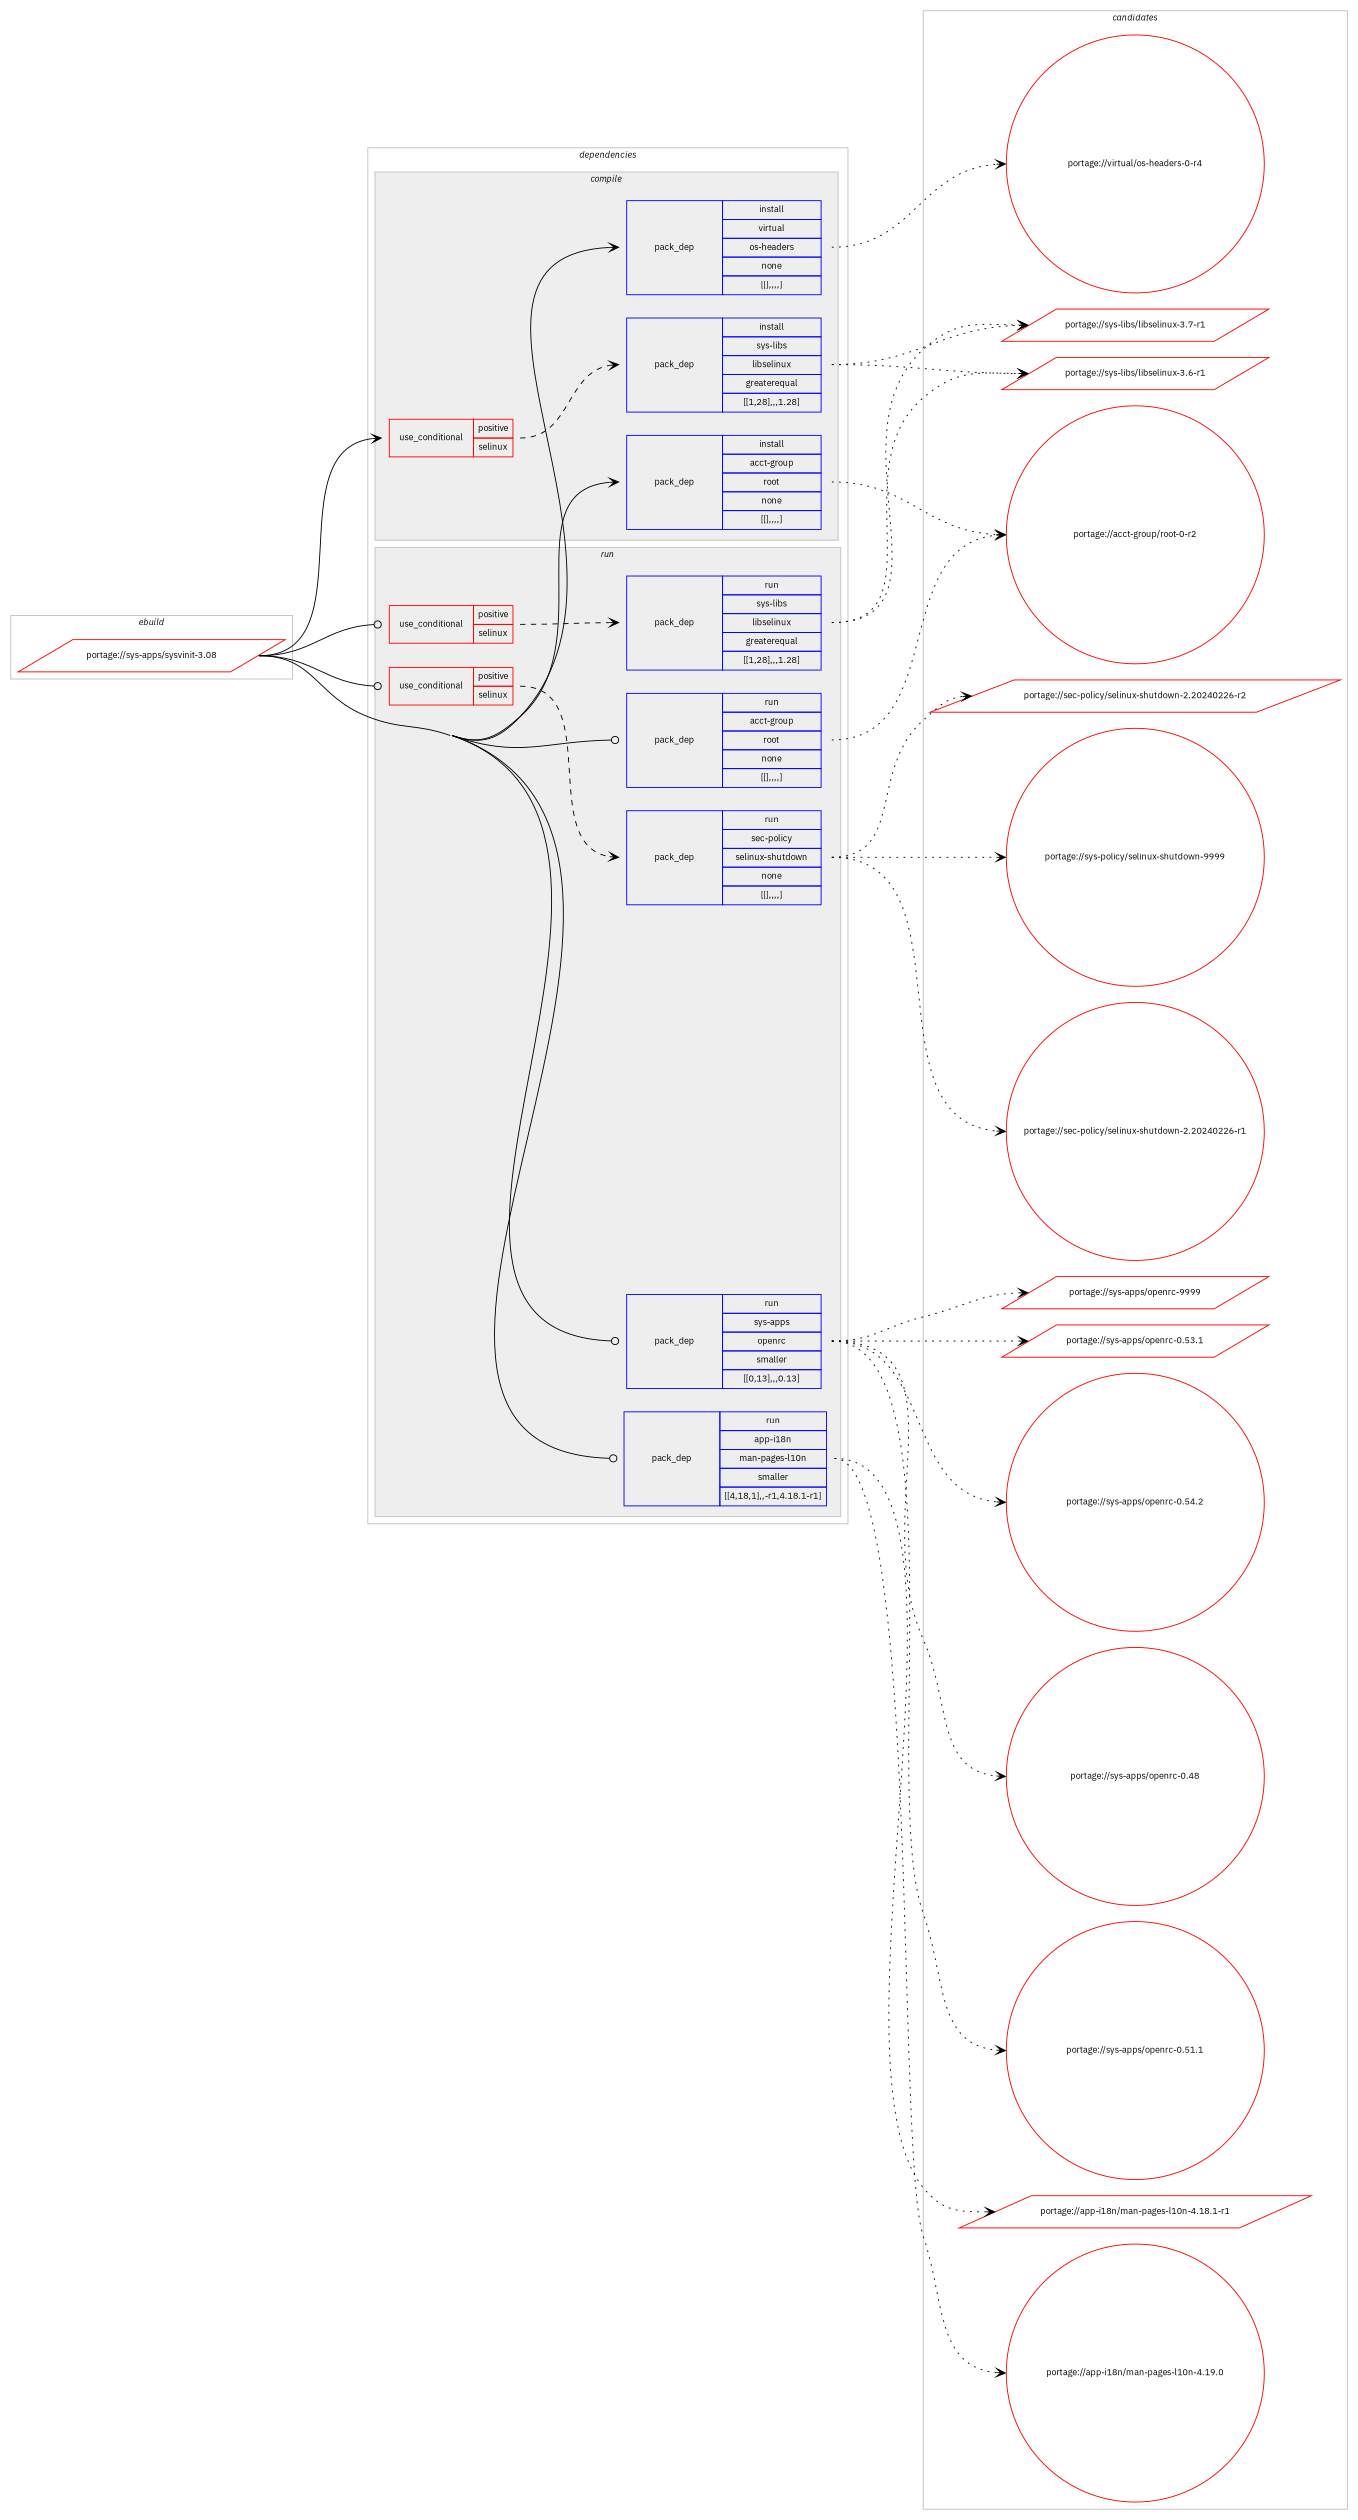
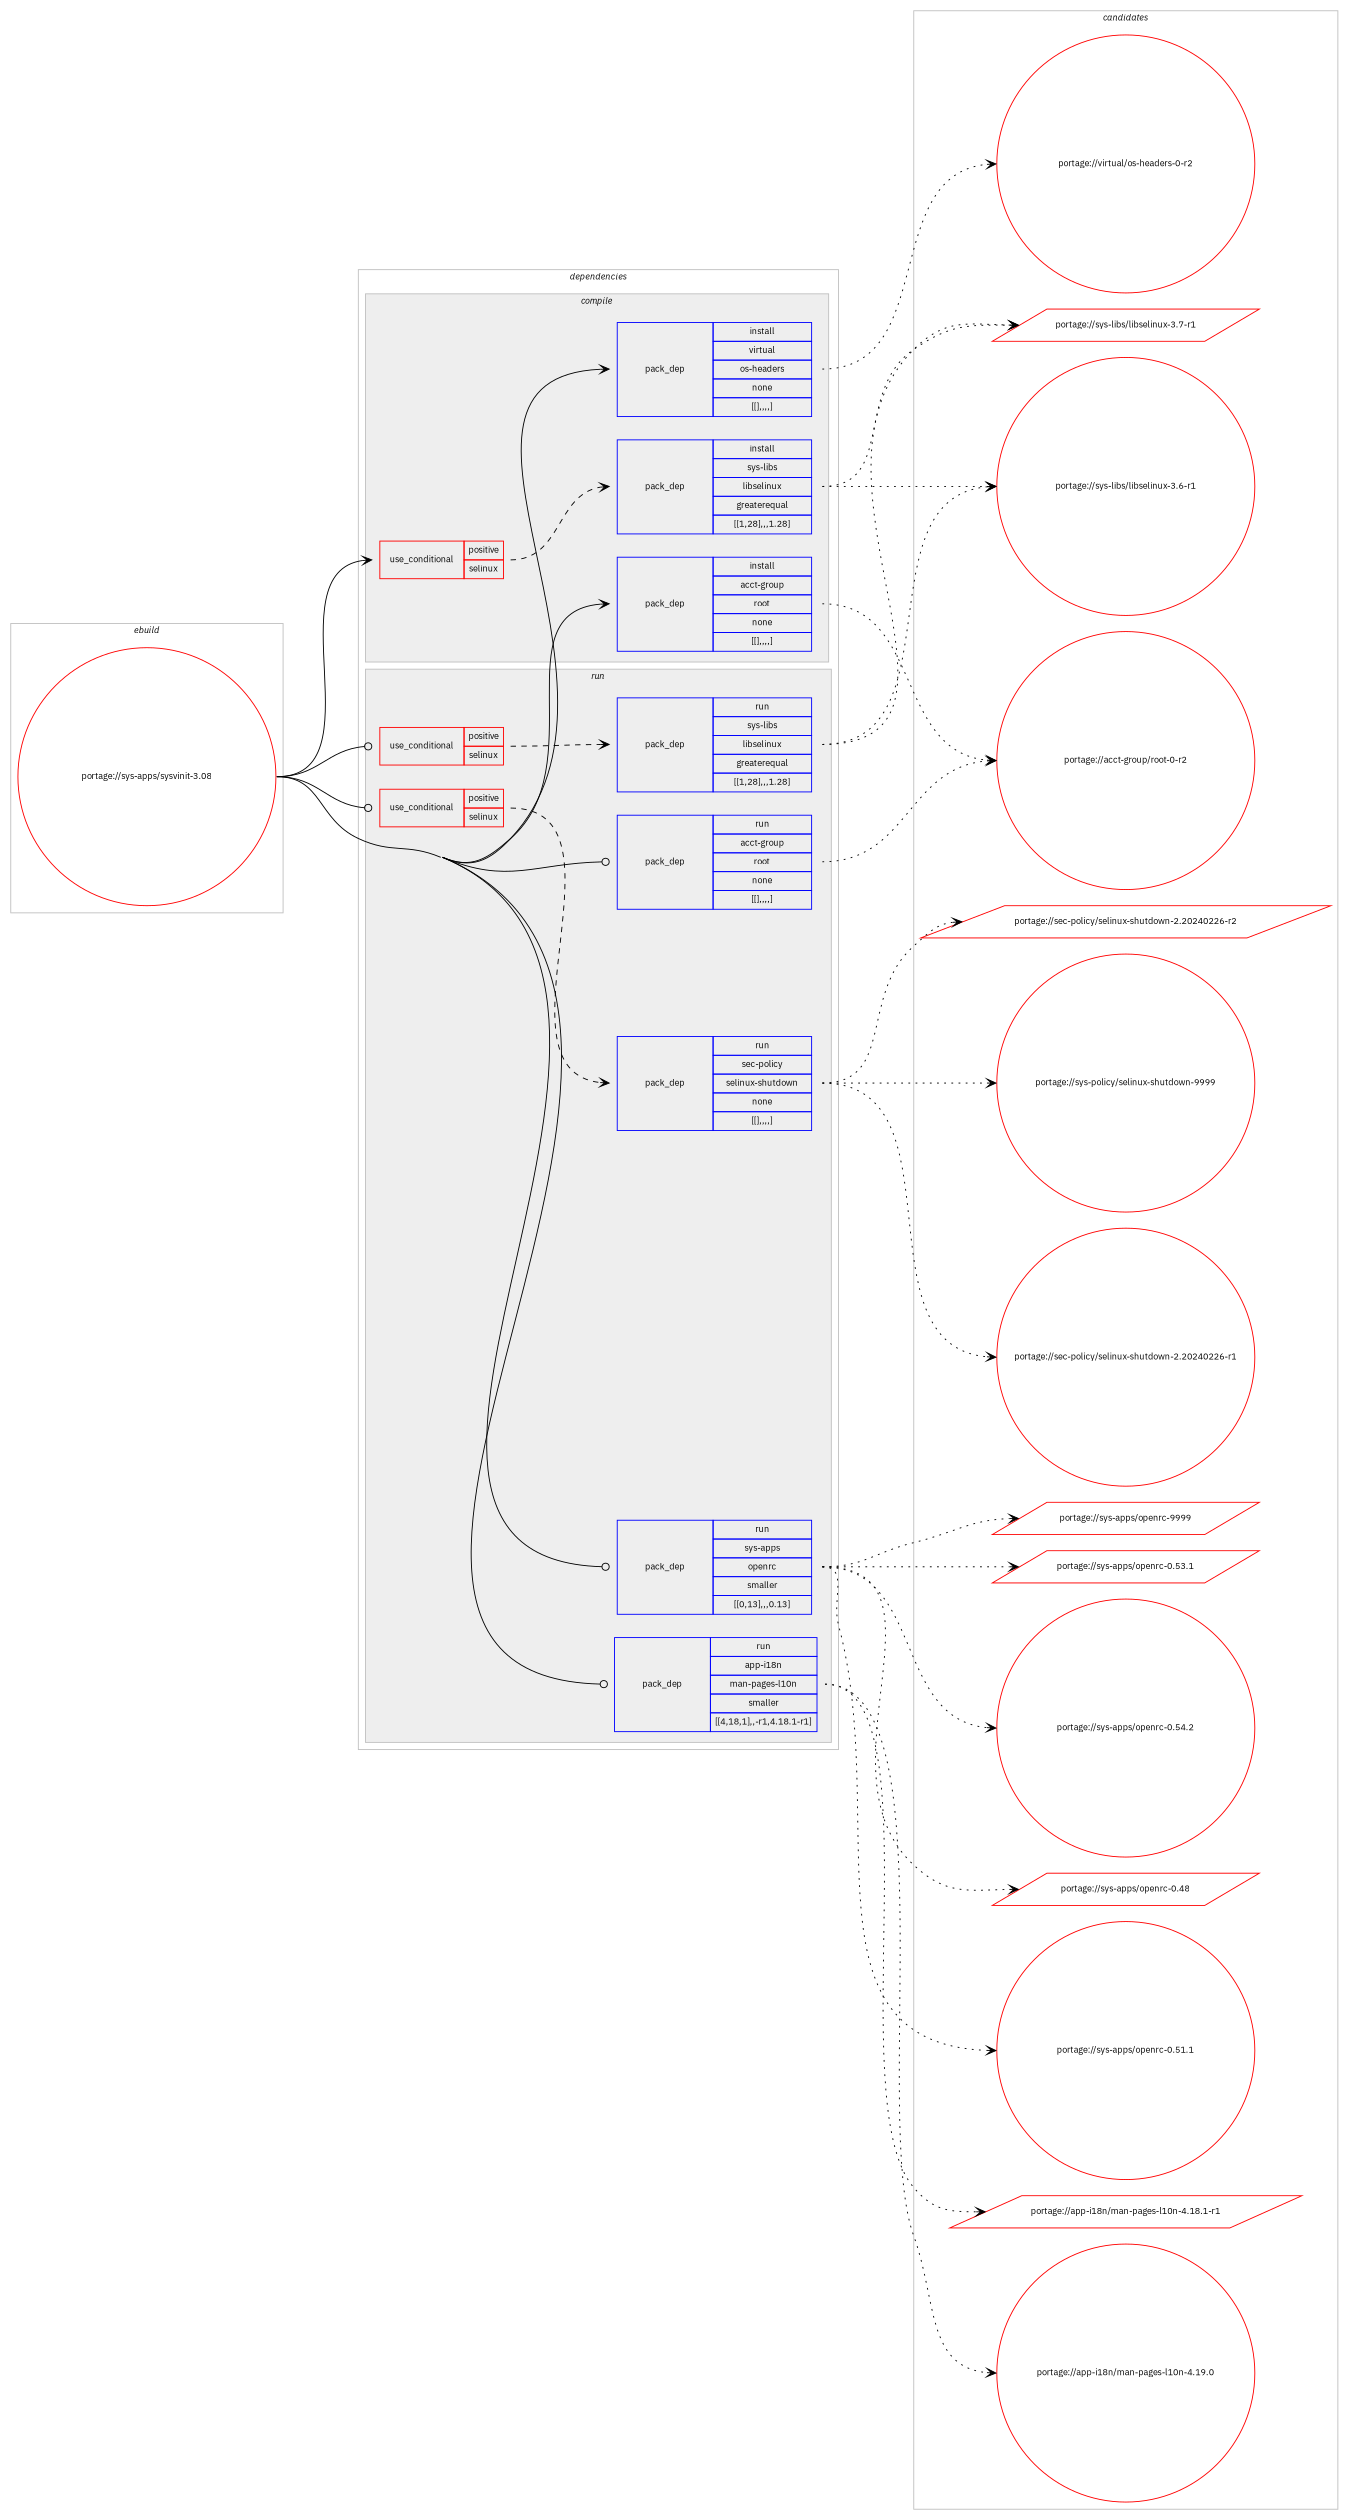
node "portage://virtual/os-headers-0-r4": label "portage://virtual/os-headers-0-r4" -> "portage://virtual/os-headers-0-r2"
node "portage://sys-libs/libselinux-3.6-r1": shape parallelogram -> circle
node "portage://sys-apps/sysvinit-3.08": shape parallelogram -> circle
node "portage://sys-apps/openrc-0.48": shape circle -> parallelogram
